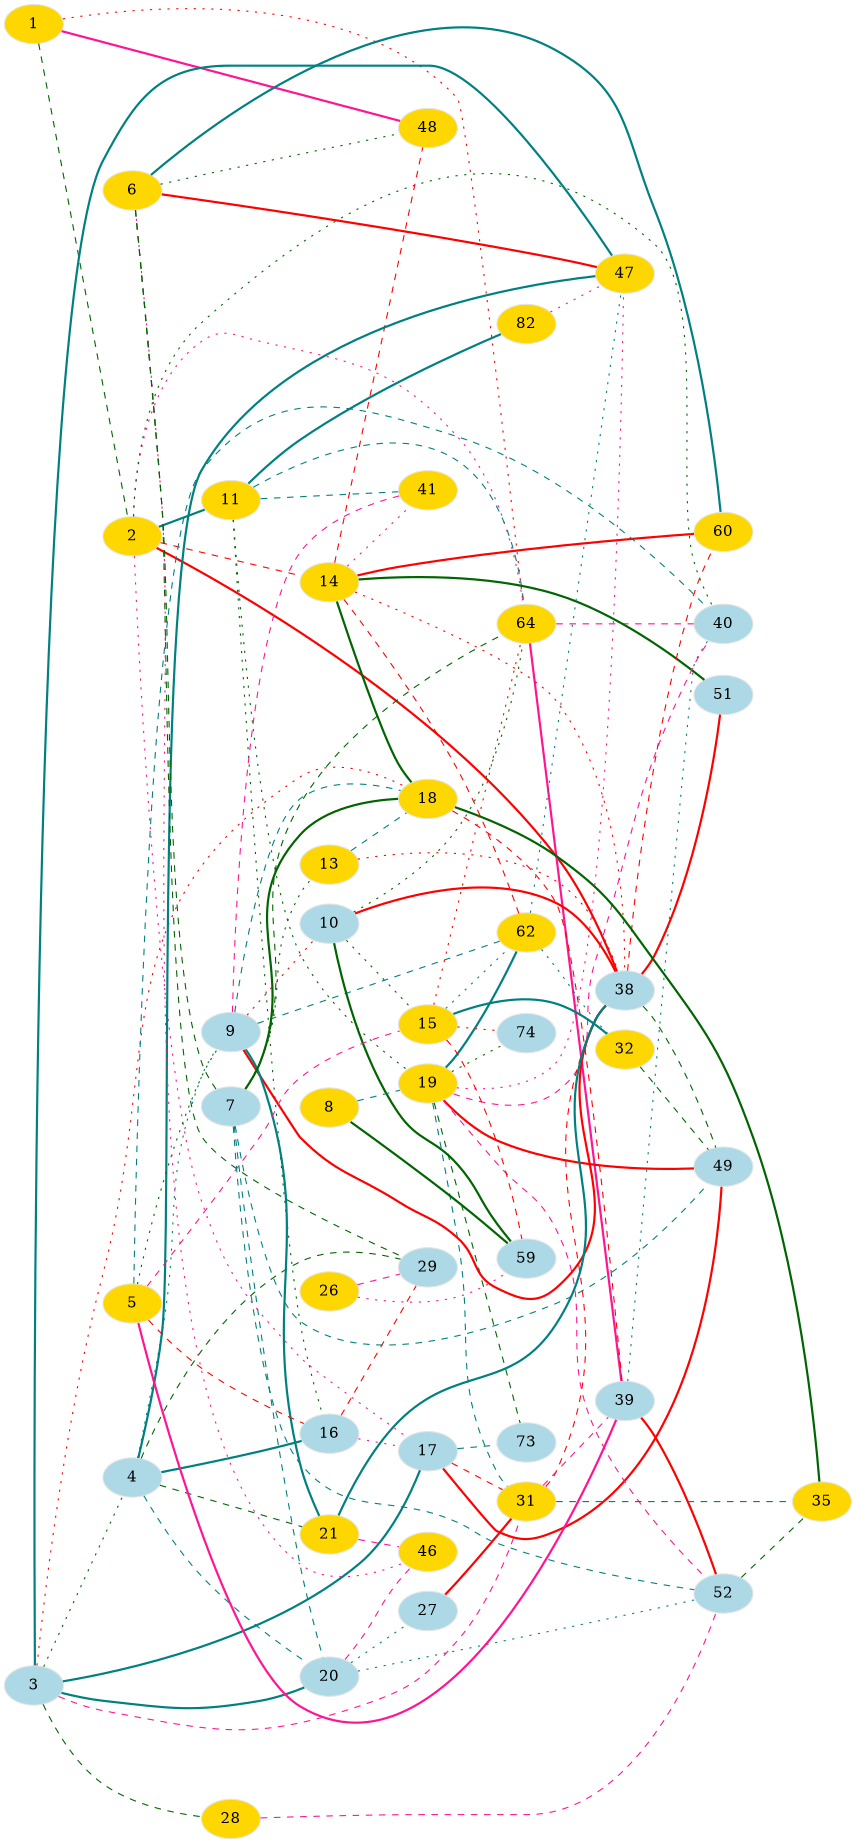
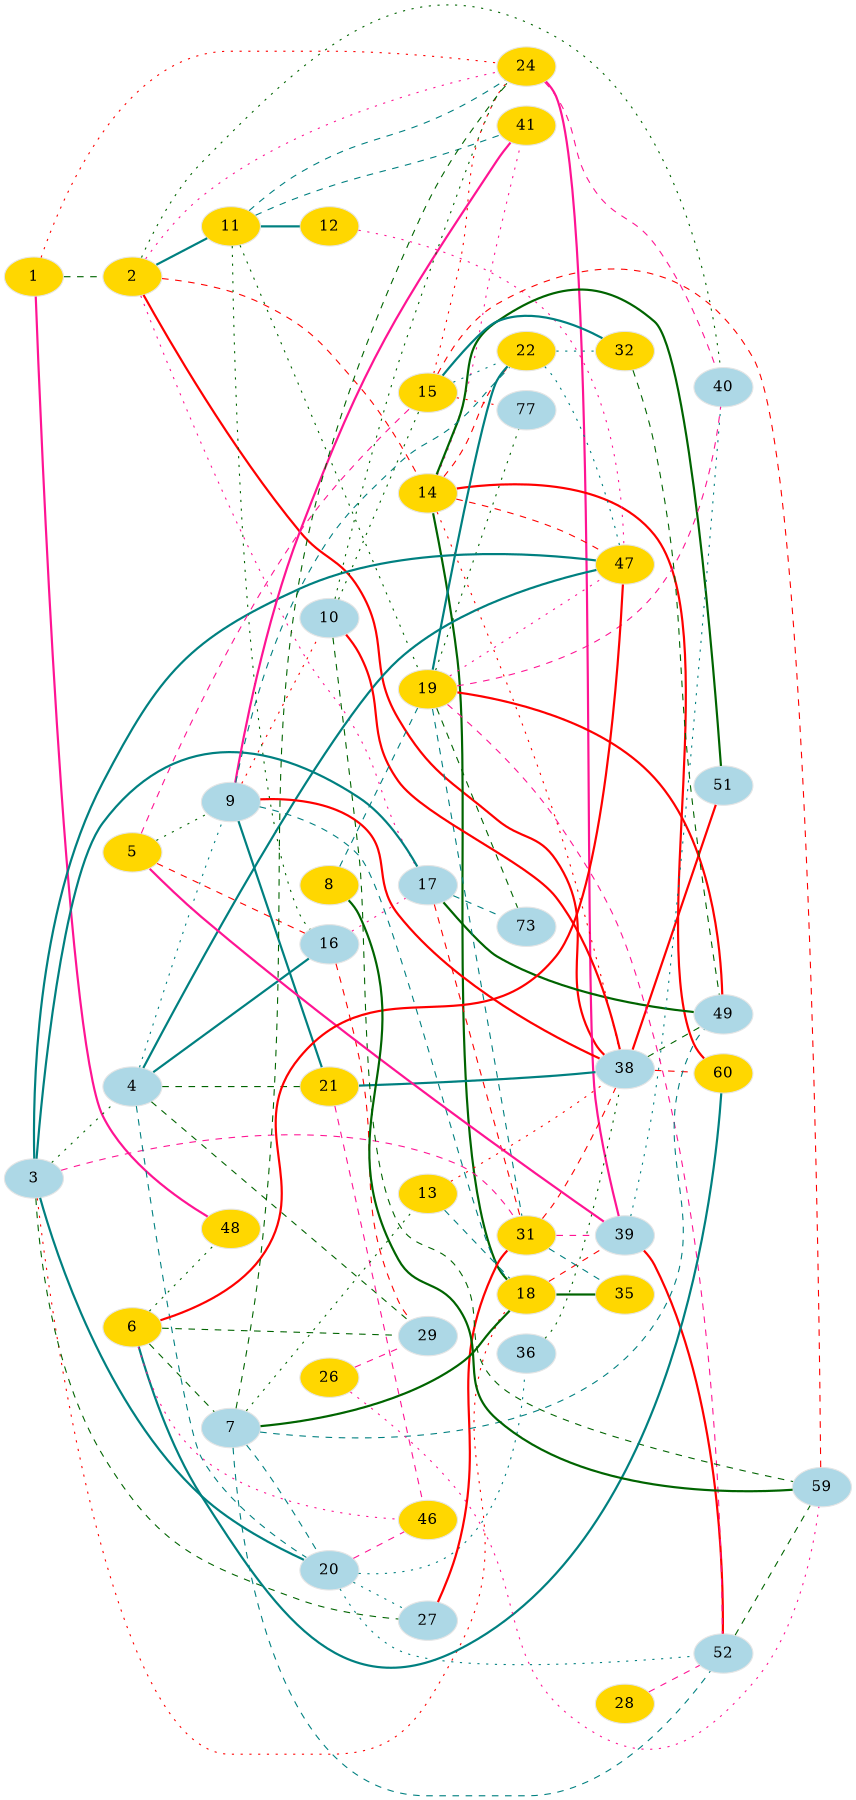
node "82": label "82" -> "12"
edge "48" -- "14": now "47" -- "14"
edge "40" -- "5": removed
node "64": label "64" -> "24"
edge "41" -- "9": style dashed -> bold
node "62": label "62" -> "22"
node "74": label "74" -> "77"
edge "10" -- "59": style bold -> dashed
node "36": added
edge "49" -- "17": color red -> darkgreen
edge "35" -- "52": now "59" -- "52"
edge "3" -- "28": now "3" -- "27"
